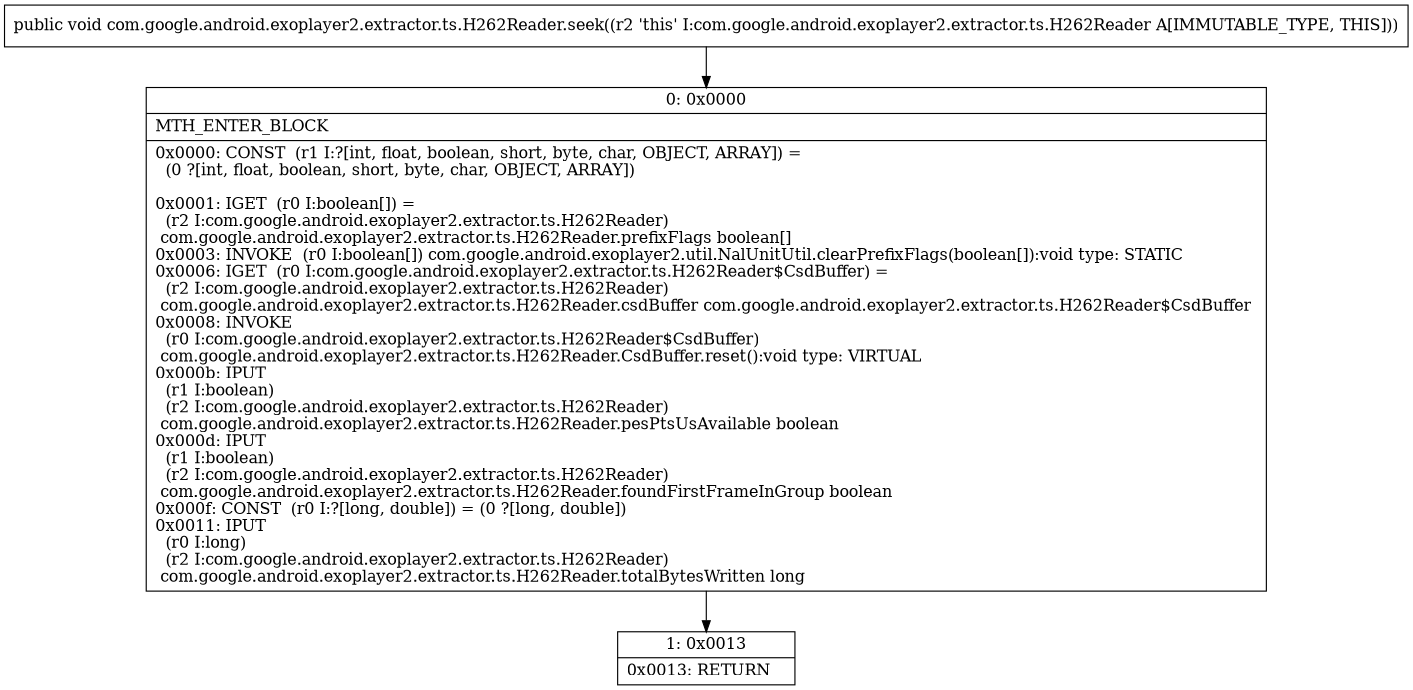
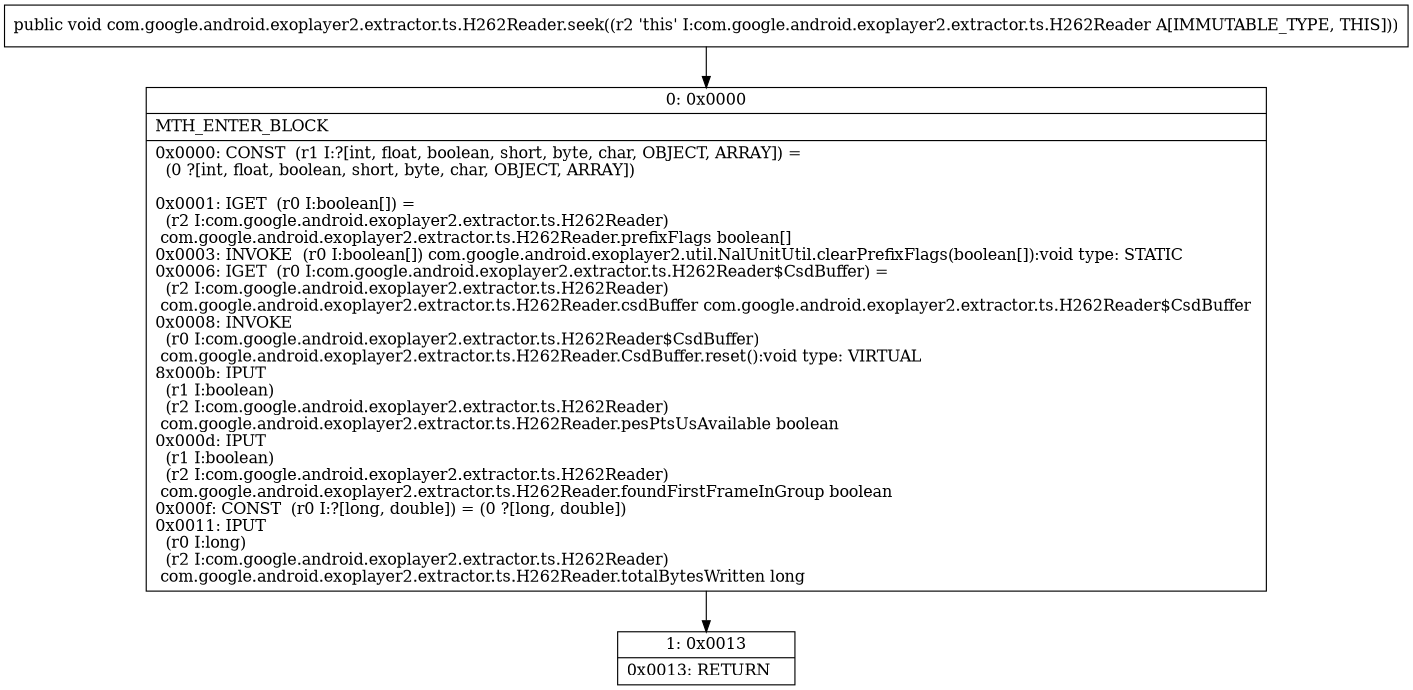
node "0: 0x0000": text "0x000b: IPUT" -> "8x000b: IPUT"
